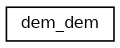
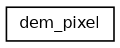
node "dem_dem": label "dem_dem" -> "dem_pixel"
